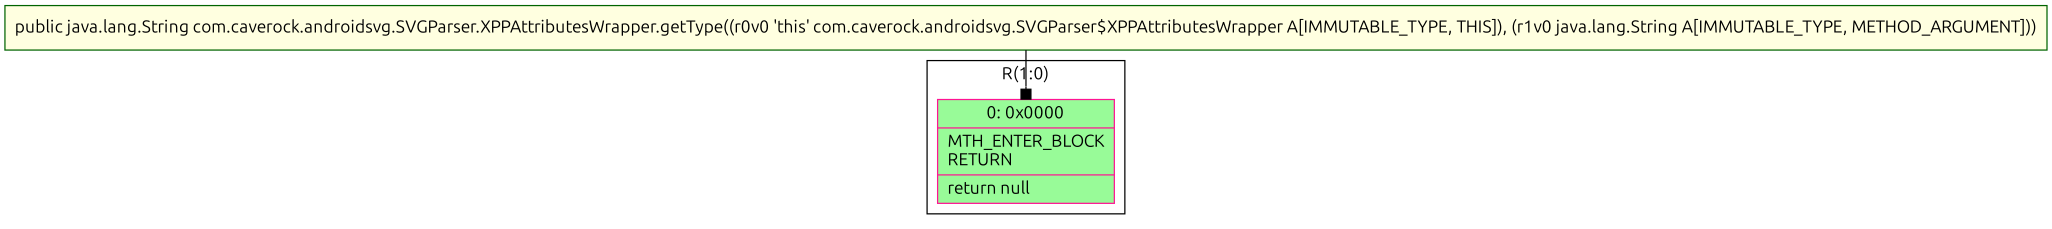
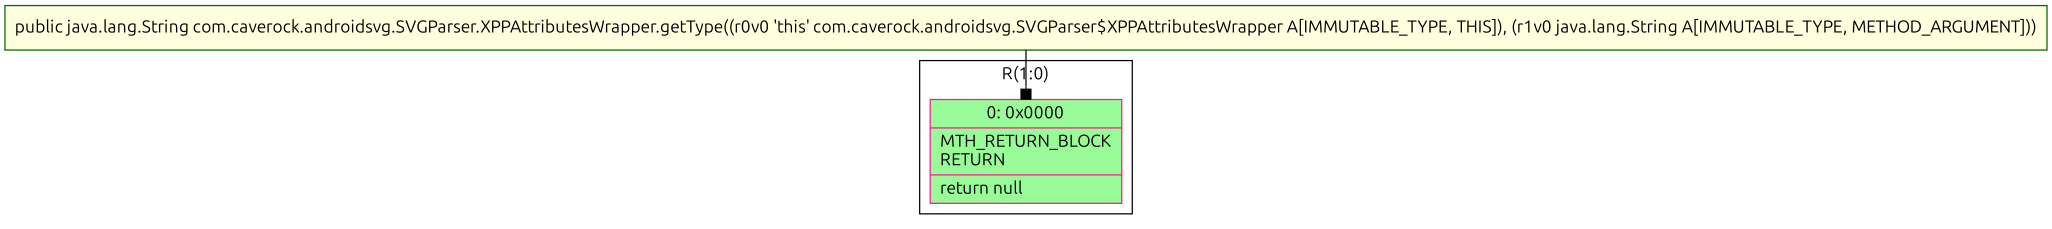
node "0: 0x0000": text "MTH_ENTER_BLOCK" -> "MTH_RETURN_BLOCK"
